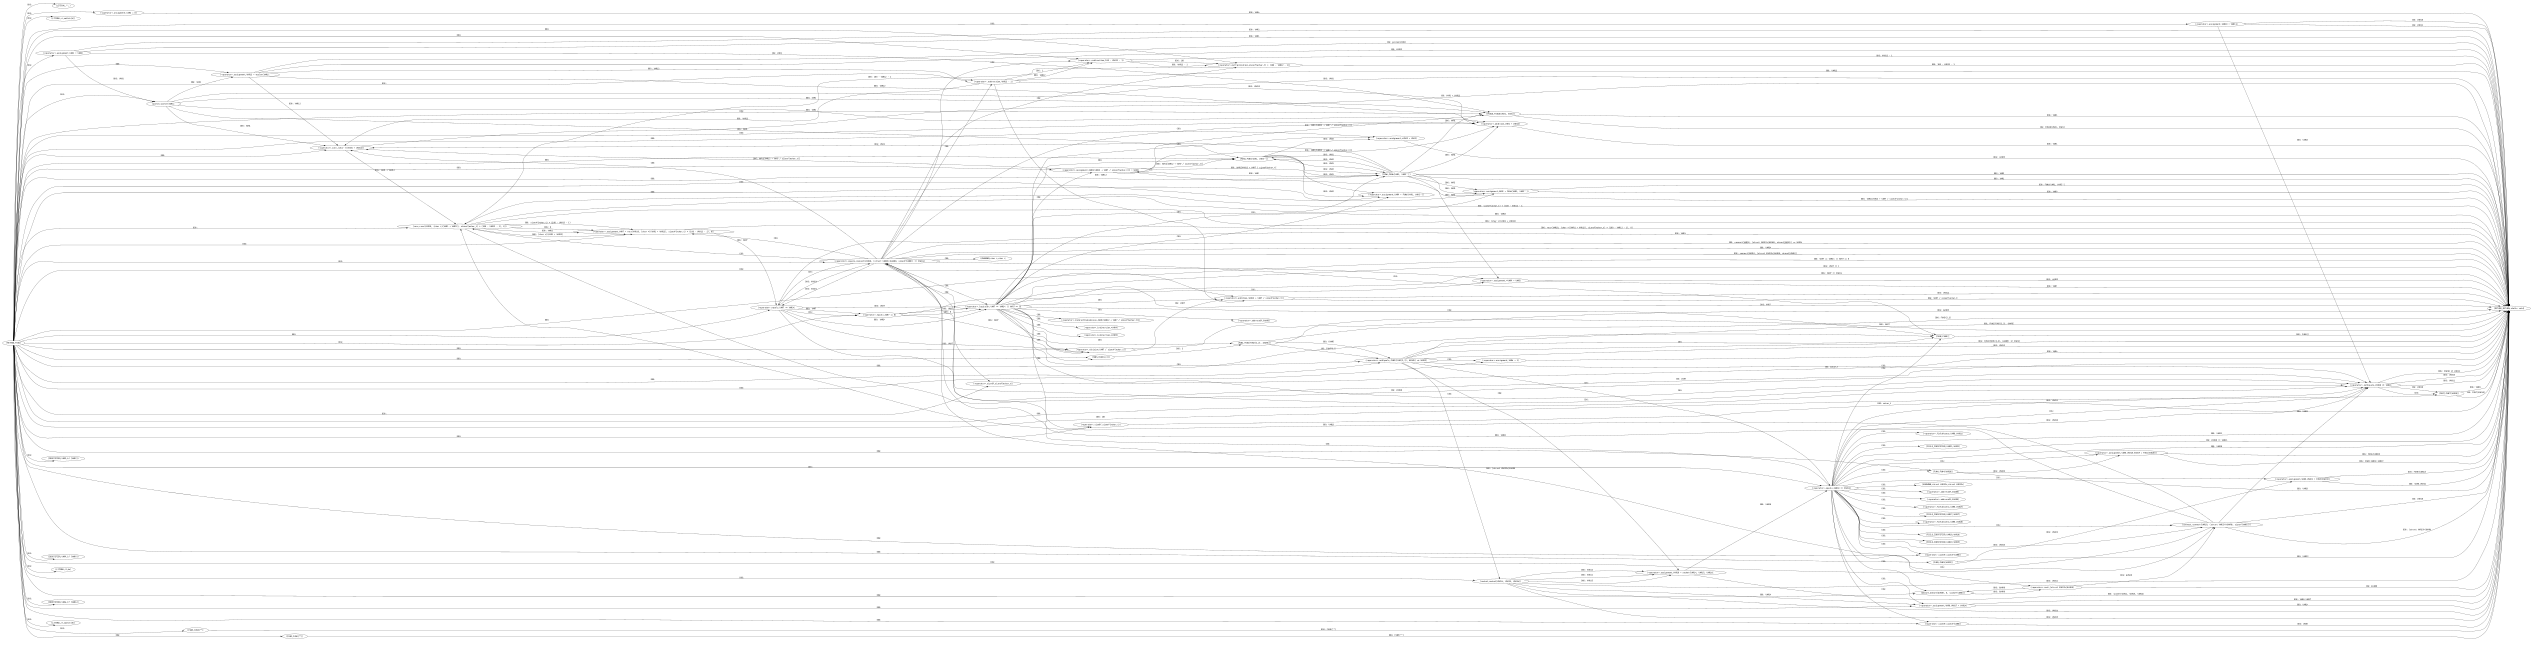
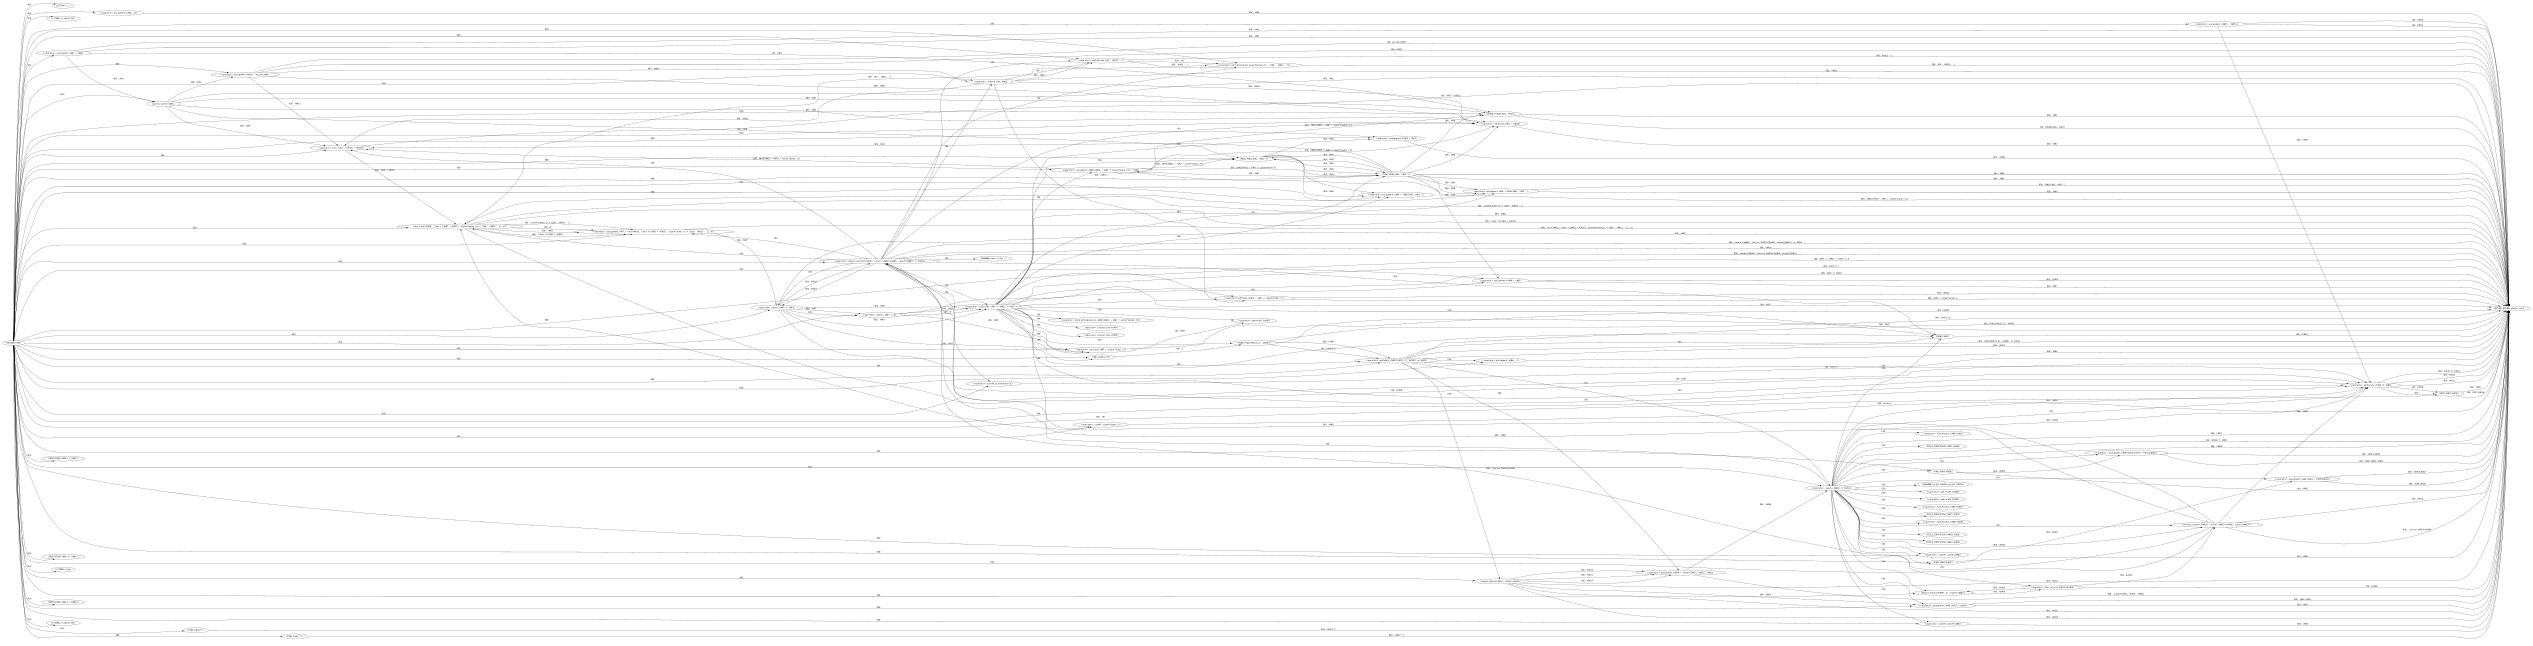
edge "(<operator>.division,VAR7 / sizeof(wchar_t))" -> "(<operator>.addition,VAR12 + VAR7 / sizeof(wchar_t))": now "(<operator>.division,VAR7 / sizeof(wchar_t))" -> "(<operator>.addressOf,&VAR5)"
edge "(<operator>.equals,VAR10 == VAR11)" -> "(FUN5,FUN5(VAR22))": added, label "CDG:"
